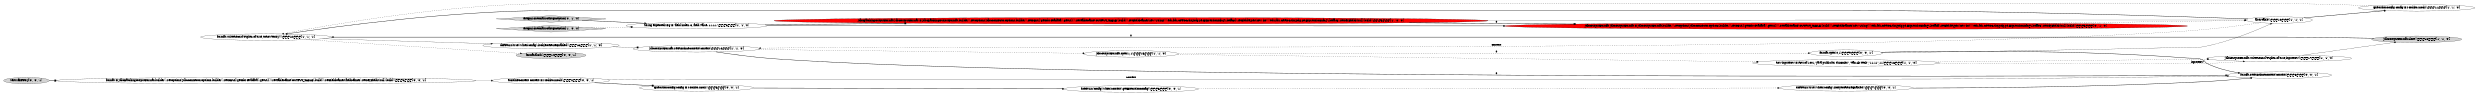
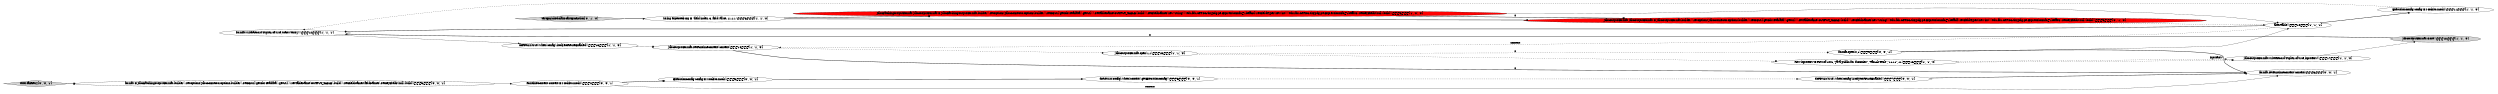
node "testEnrichedClassCastException['1', '0', '0']": removed
node "format.flush()@@@14@@@['0', '0', '1']": removed
node "testMaxRetry['0', '0', '1']": shape ellipse -> diamond
